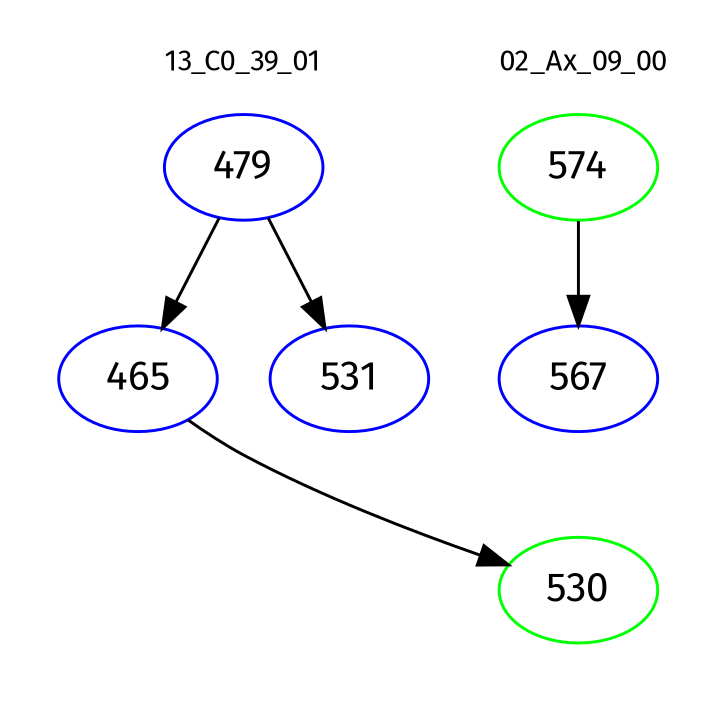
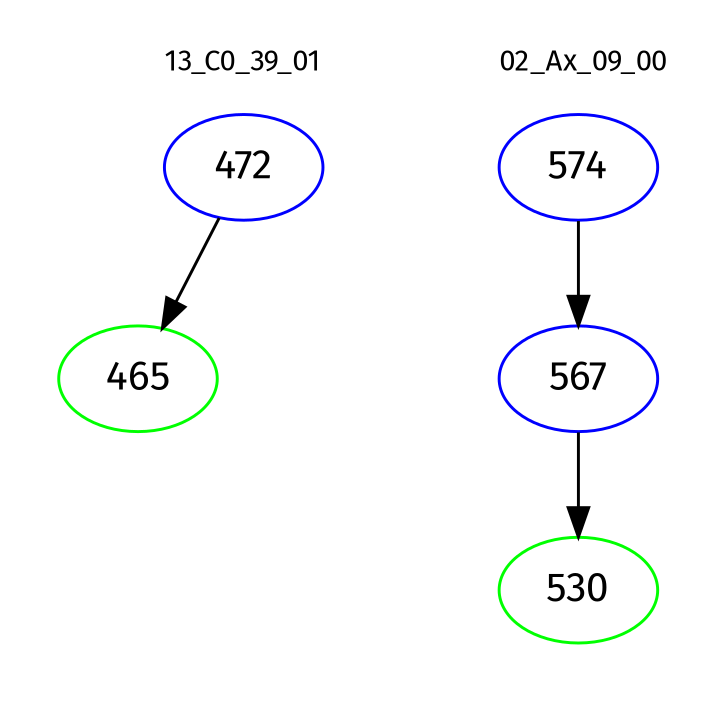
node "479": label "479" -> "472"
node "574": color green -> blue
node "465": color blue -> green
node "531": removed
edge "465" -> "530": now "567" -> "530"
